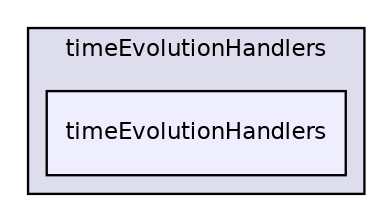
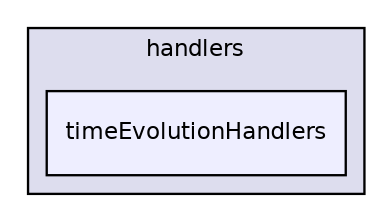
cluster "timeEvolutionHandlers": label "timeEvolutionHandlers" -> "handlers"
